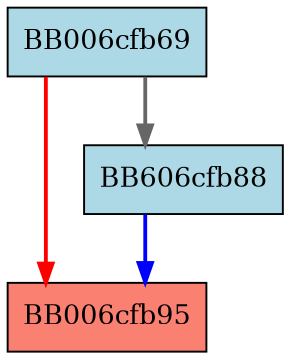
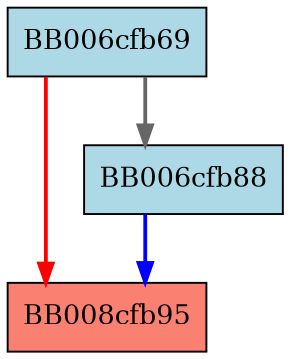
node "BB606cfb88": label "BB606cfb88" -> "BB006cfb88"
node "BB006cfb95": label "BB006cfb95" -> "BB008cfb95"
